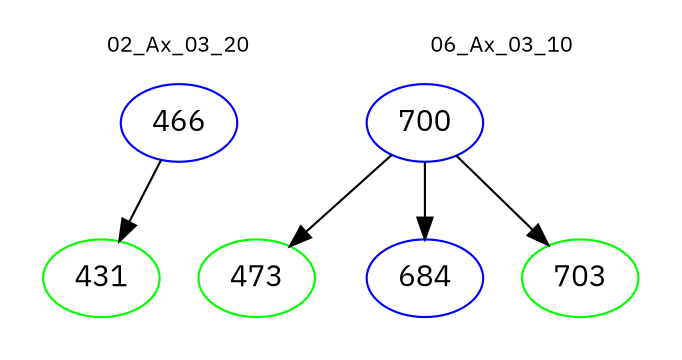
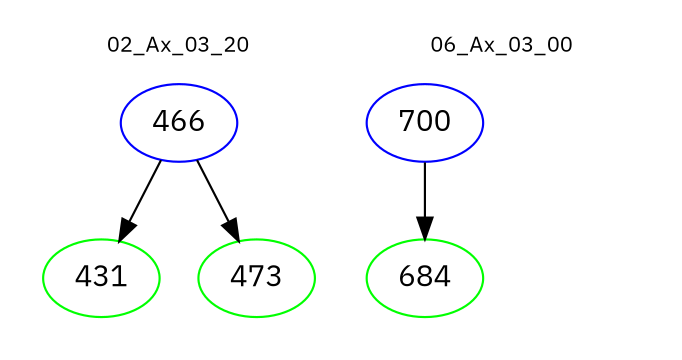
cluster "06_Ax_03_10": label "06_Ax_03_10" -> "06_Ax_03_00"
edge "700" -> "473": now "466" -> "473"
node "684": color blue -> green
node "703": removed
